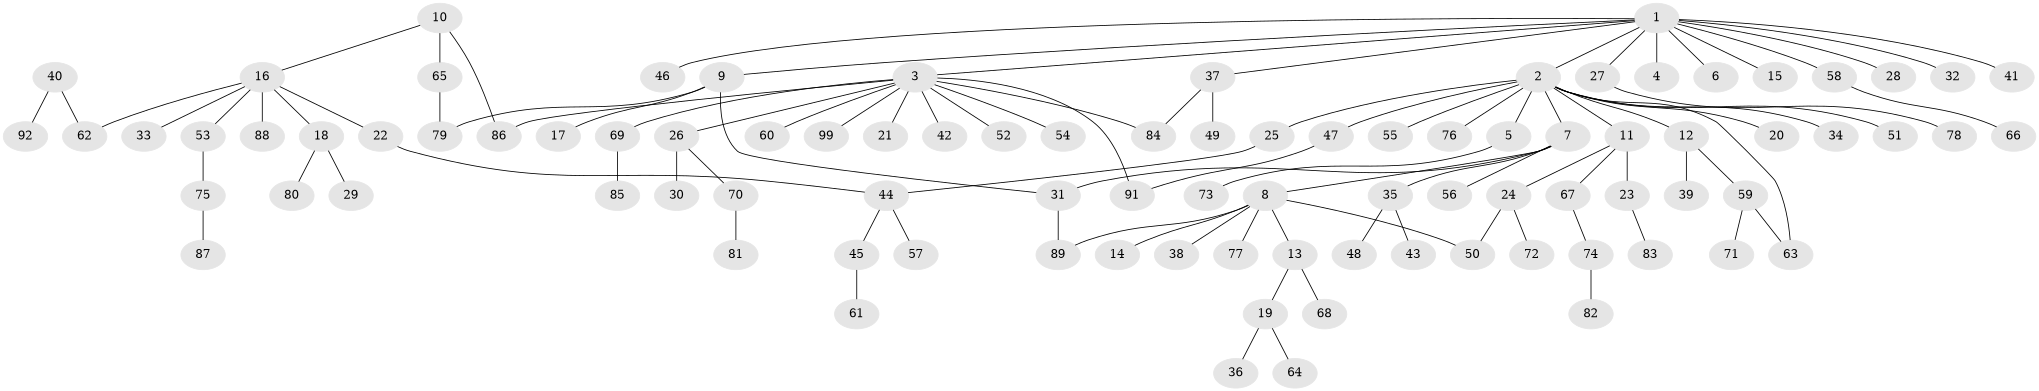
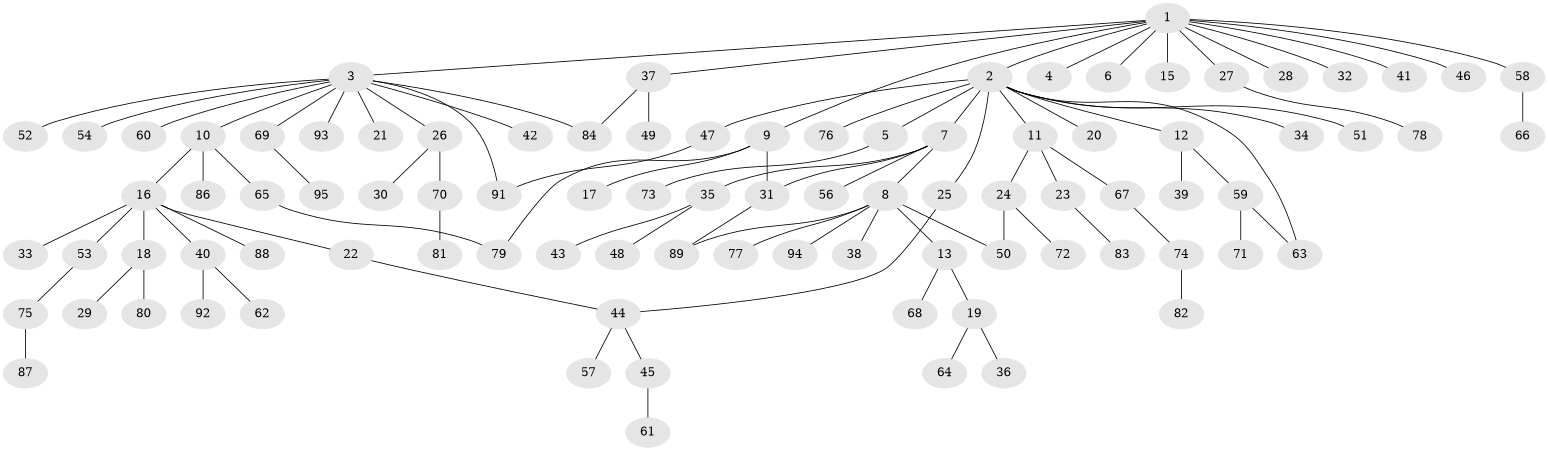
edge "3" -- "86": now "3" -- "10"
edge "16" -- "62": now "16" -- "40"
node "99": label "99" -> "93"
node "55": removed
node "85": label "85" -> "95"
node "14": label "14" -> "94"
